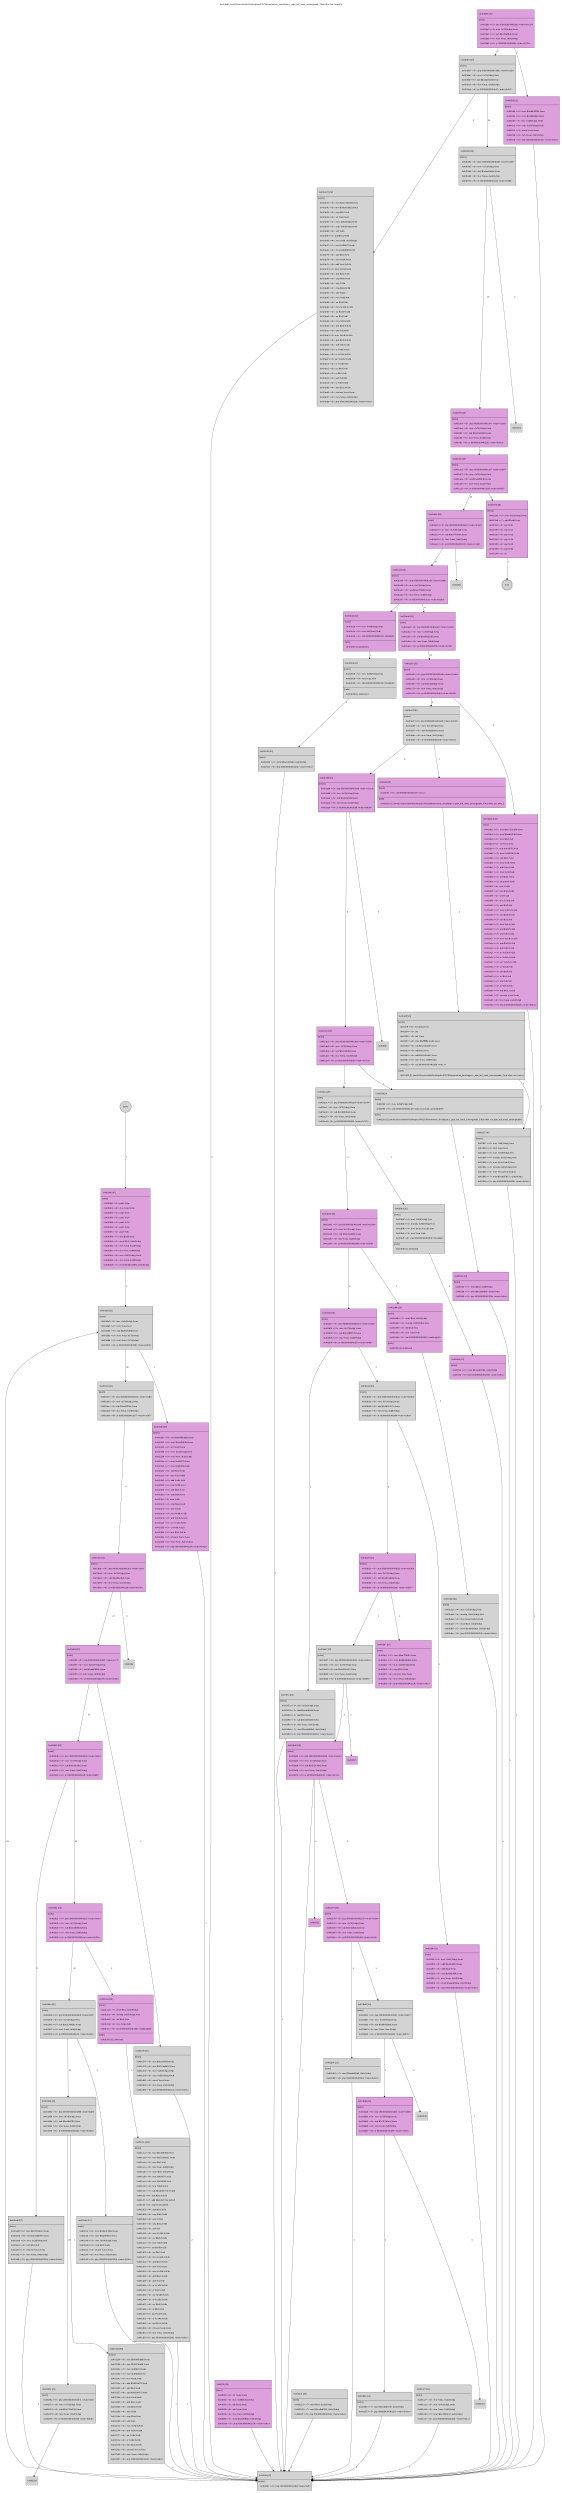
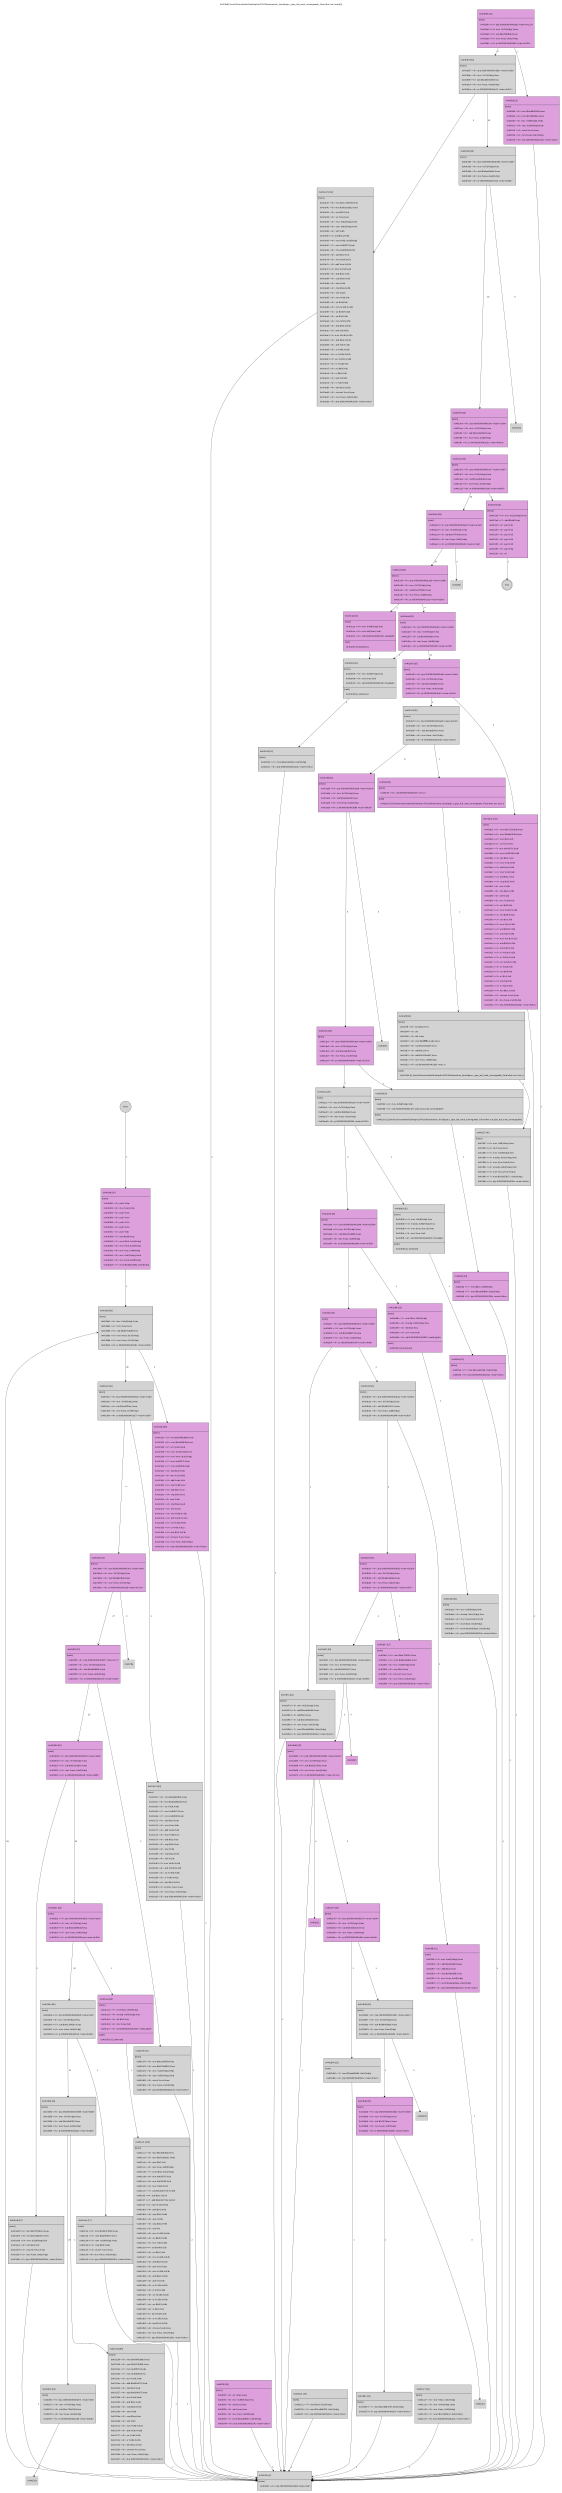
edge "0x401a4d [25]" -> "0x402009 [12]": added, label "1"
node "0x401c57 [83]": added
